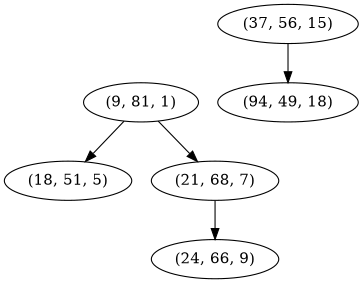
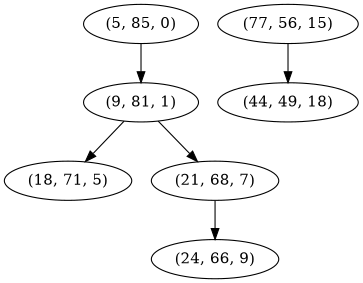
node "(5, 85, 0)": added
node "(37, 56, 15)": label "(37, 56, 15)" -> "(77, 56, 15)"
node "(94, 49, 18)": label "(94, 49, 18)" -> "(44, 49, 18)"
node "(18, 51, 5)": label "(18, 51, 5)" -> "(18, 71, 5)"
